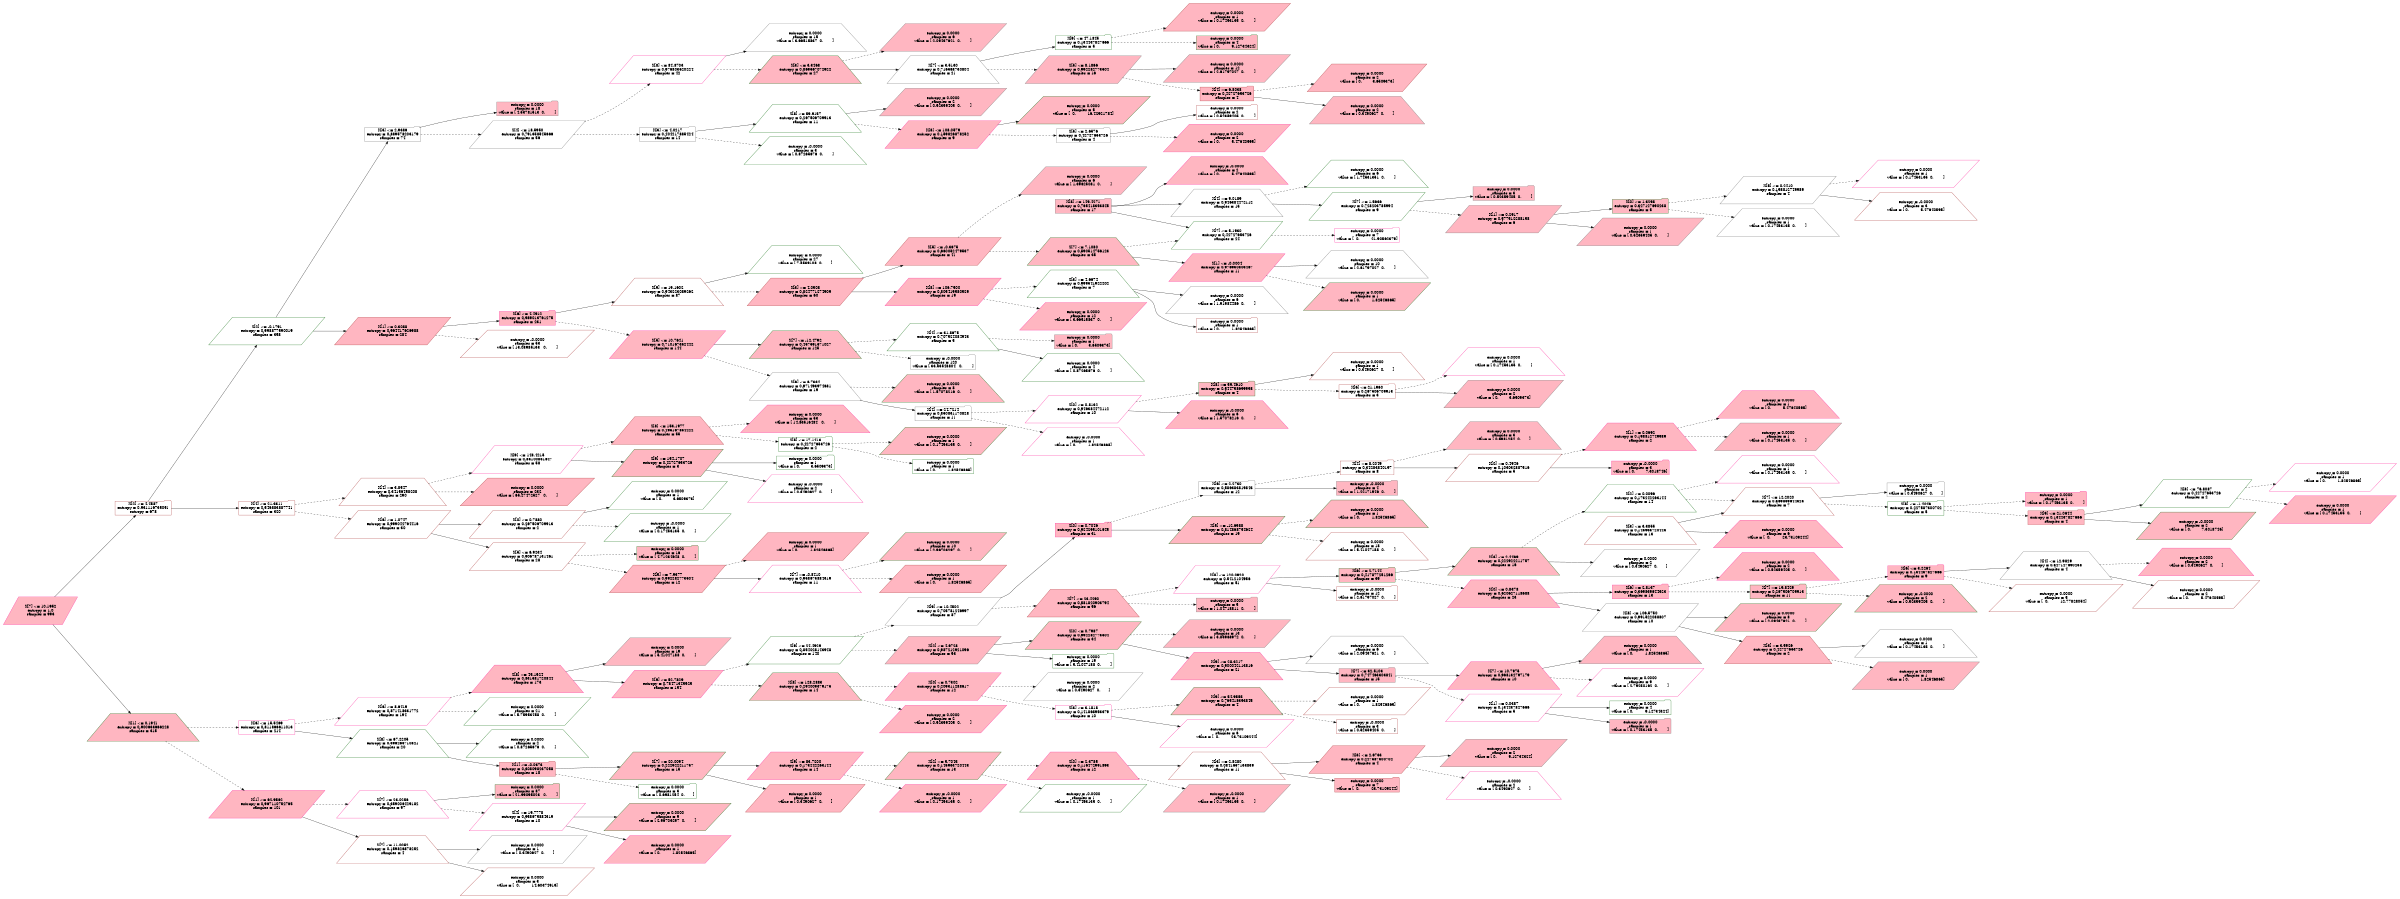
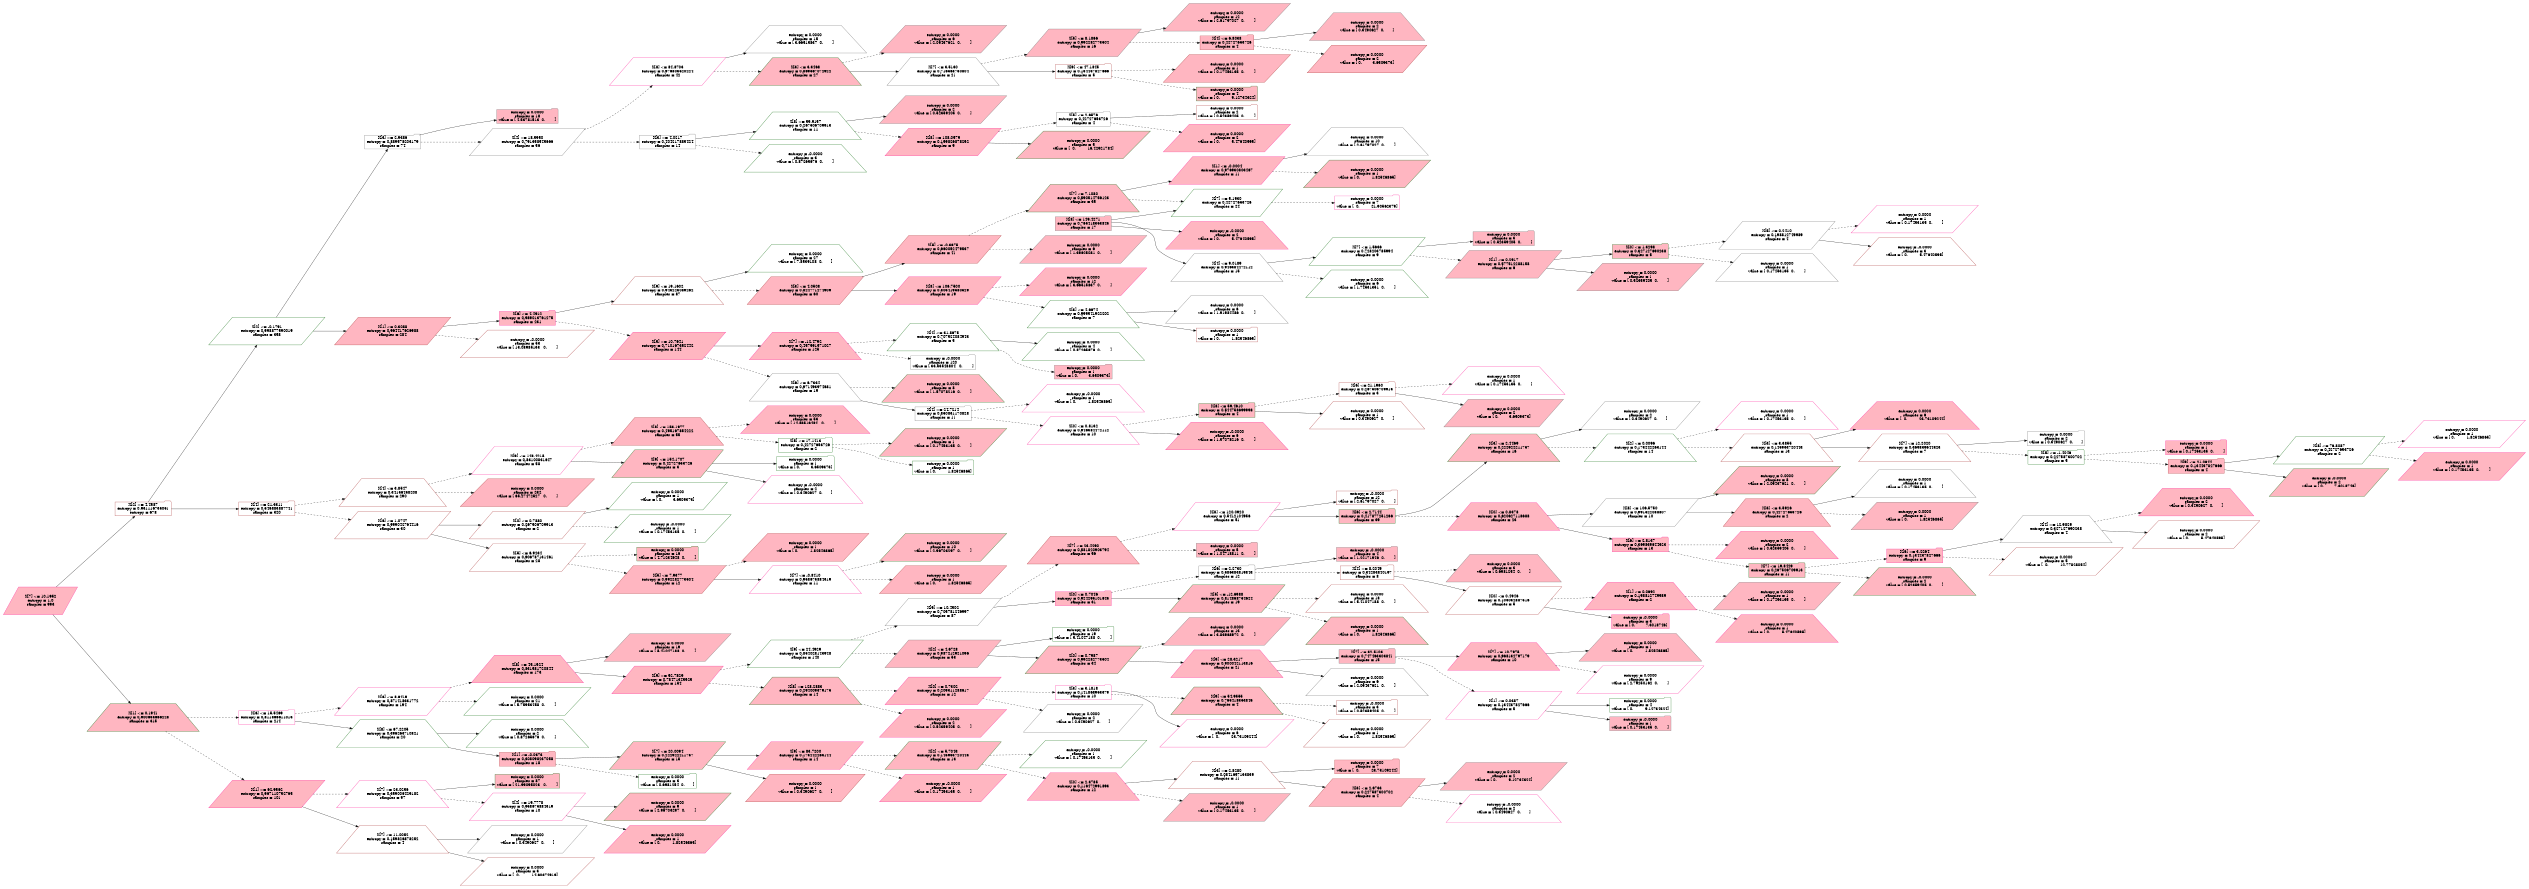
node "X[9] <= 47.1845 entropy = 0.134437827666 samples = 5": color darkgreen -> brown
node "X[7] <= -12.4792 entropy = 0.457591571027 samples = 125": color darkgreen -> deeppink
node "X[0] <= 0.8132 entropy = 0.946384472112 samples = 10": shape parallelogram -> trapezium
edge "X[2] <= 0.0096 entropy = 0.173242263144 samples = 14" -> "X[7] <= 12.2020 entropy = 0.369839644323 samples = 7": now "X[2] <= 0.0096 entropy = 0.173242263144 samples = 14" -> "X[3] <= 3.3855 entropy = 0.145933720443 samples = 13"
